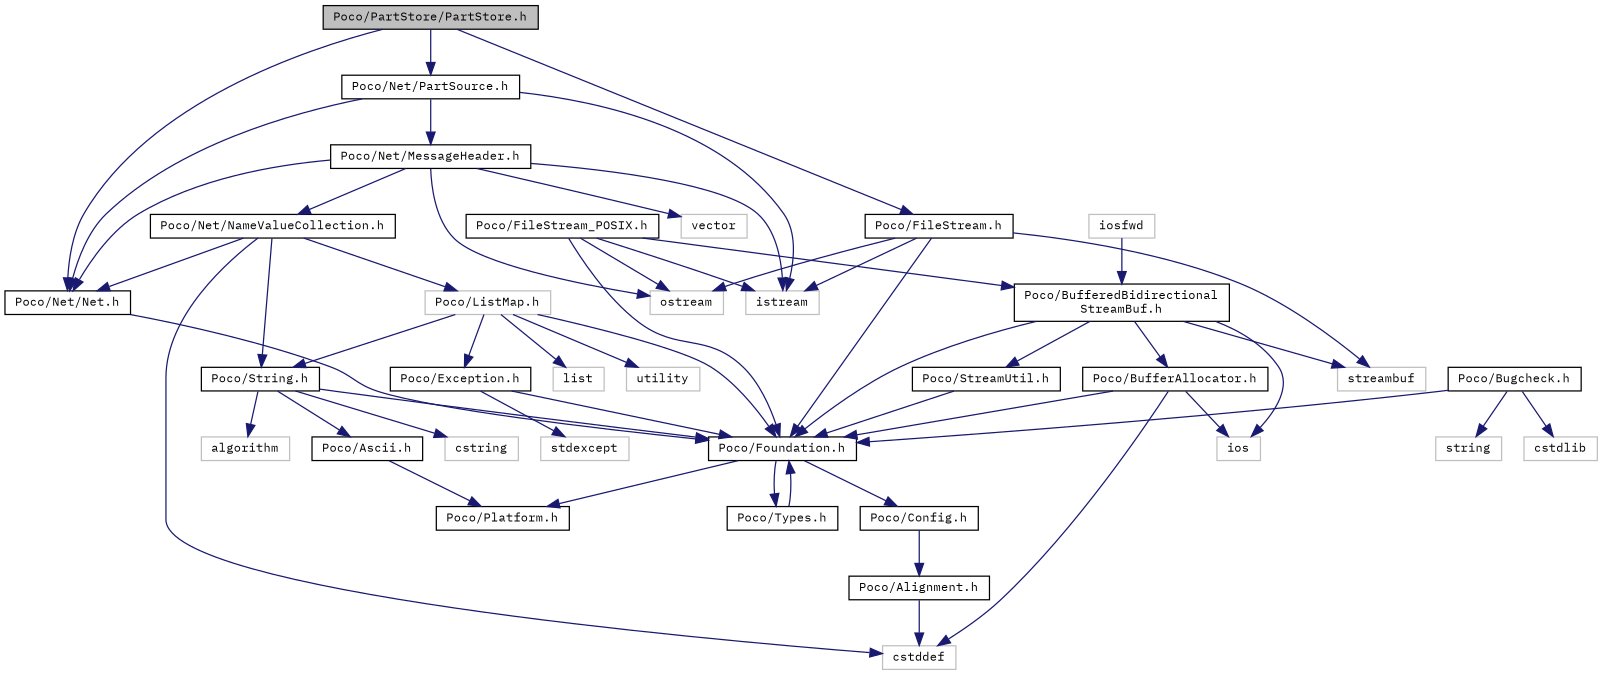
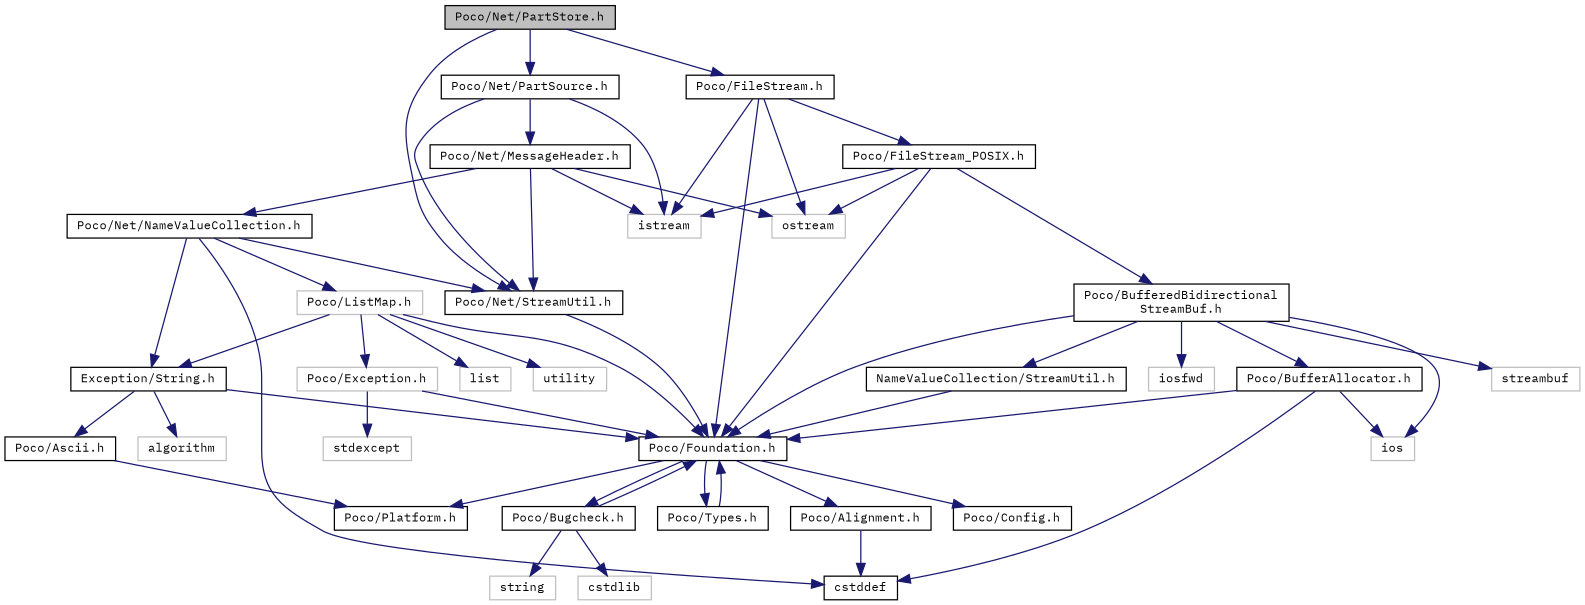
node "Poco/PartStore/PartStore.h": label "Poco/PartStore/PartStore.h" -> "Poco/Net/PartStore.h"
node "vector": removed
edge "iosfwd" -> "Poco/BufferedBidirectional StreamBuf.h": reversed
edge "Poco/FileStream.h" -> "streambuf": now "Poco/FileStream.h" -> "Poco/FileStream_POSIX.h"
node "Poco/Net/Net.h": label "Poco/Net/Net.h" -> "Poco/Net/StreamUtil.h"
node "Poco/String.h": label "Poco/String.h" -> "Exception/String.h"
node "Poco/Exception.h": color black -> grey75
node "Poco/StreamUtil.h": label "Poco/StreamUtil.h" -> "NameValueCollection/StreamUtil.h"
node "cstring": removed
edge "Poco/Foundation.h" -> "Poco/Bugcheck.h": added
edge "Poco/Config.h" -> "Poco/Alignment.h": now "Poco/Foundation.h" -> "Poco/Alignment.h"
node "cstddef": color grey75 -> black
